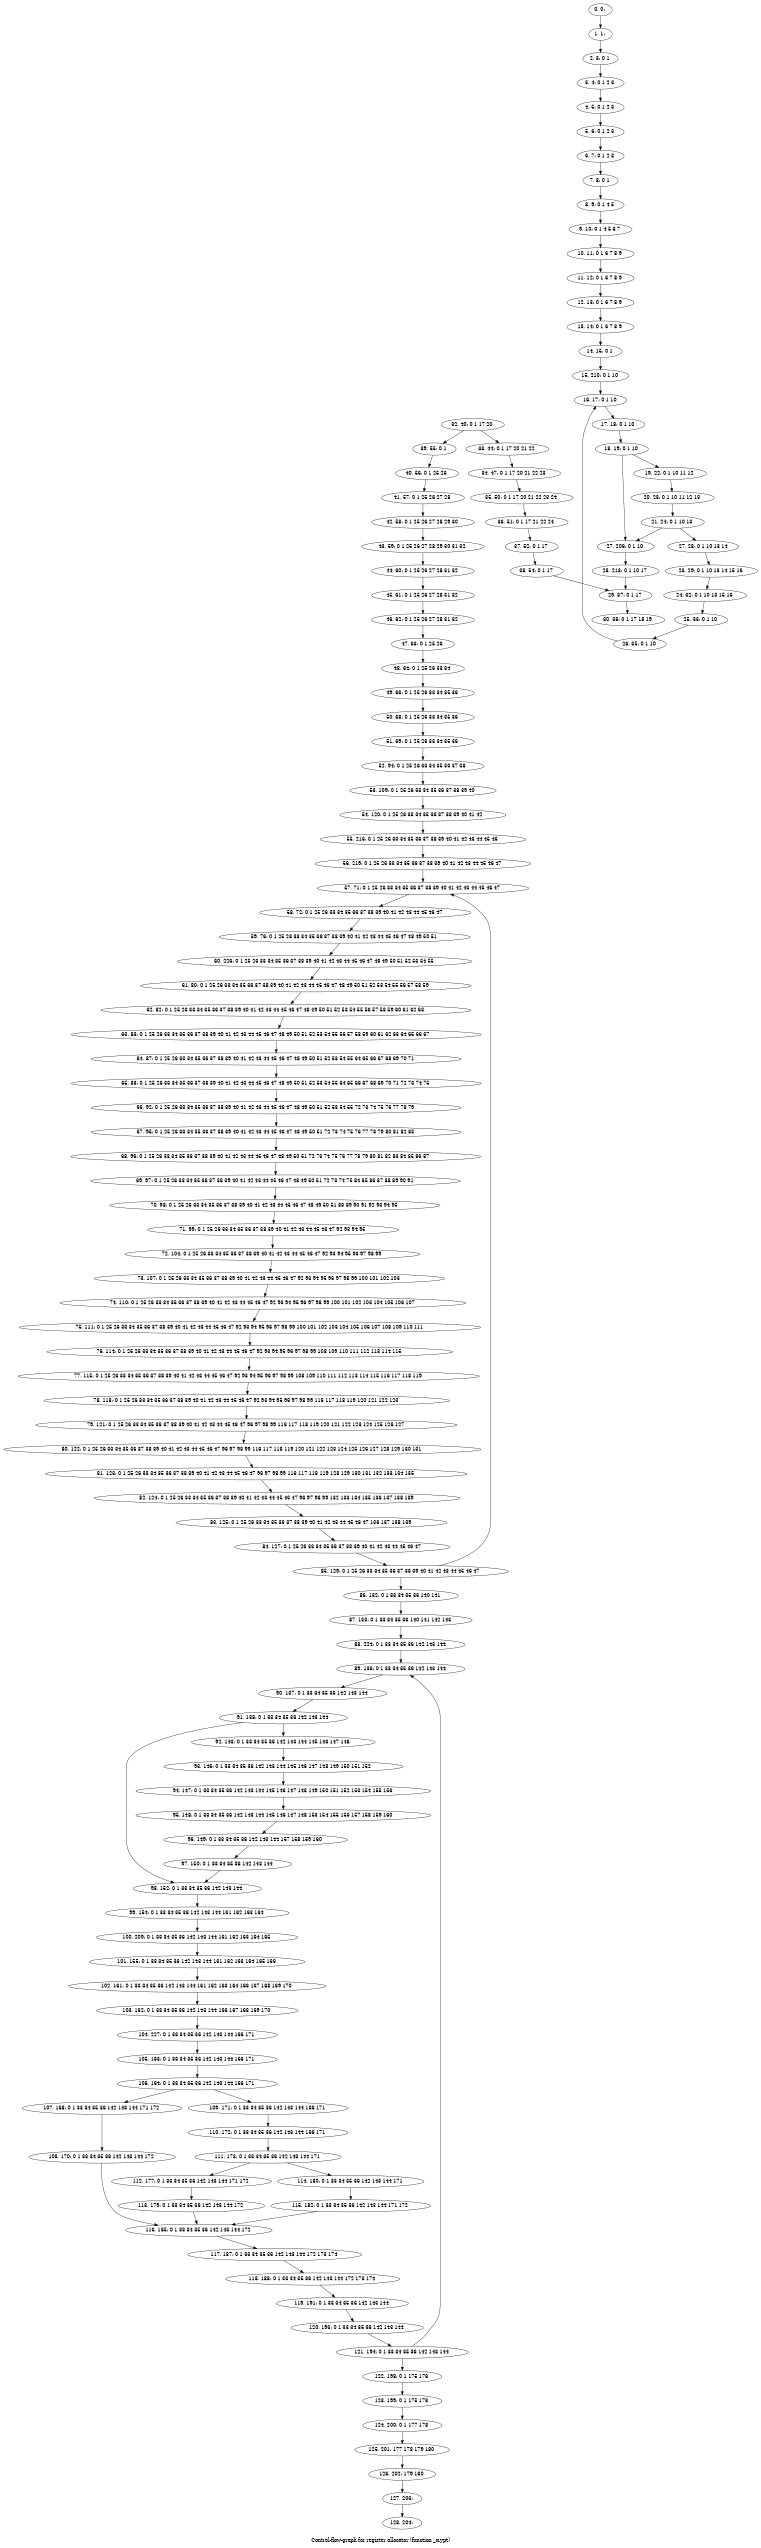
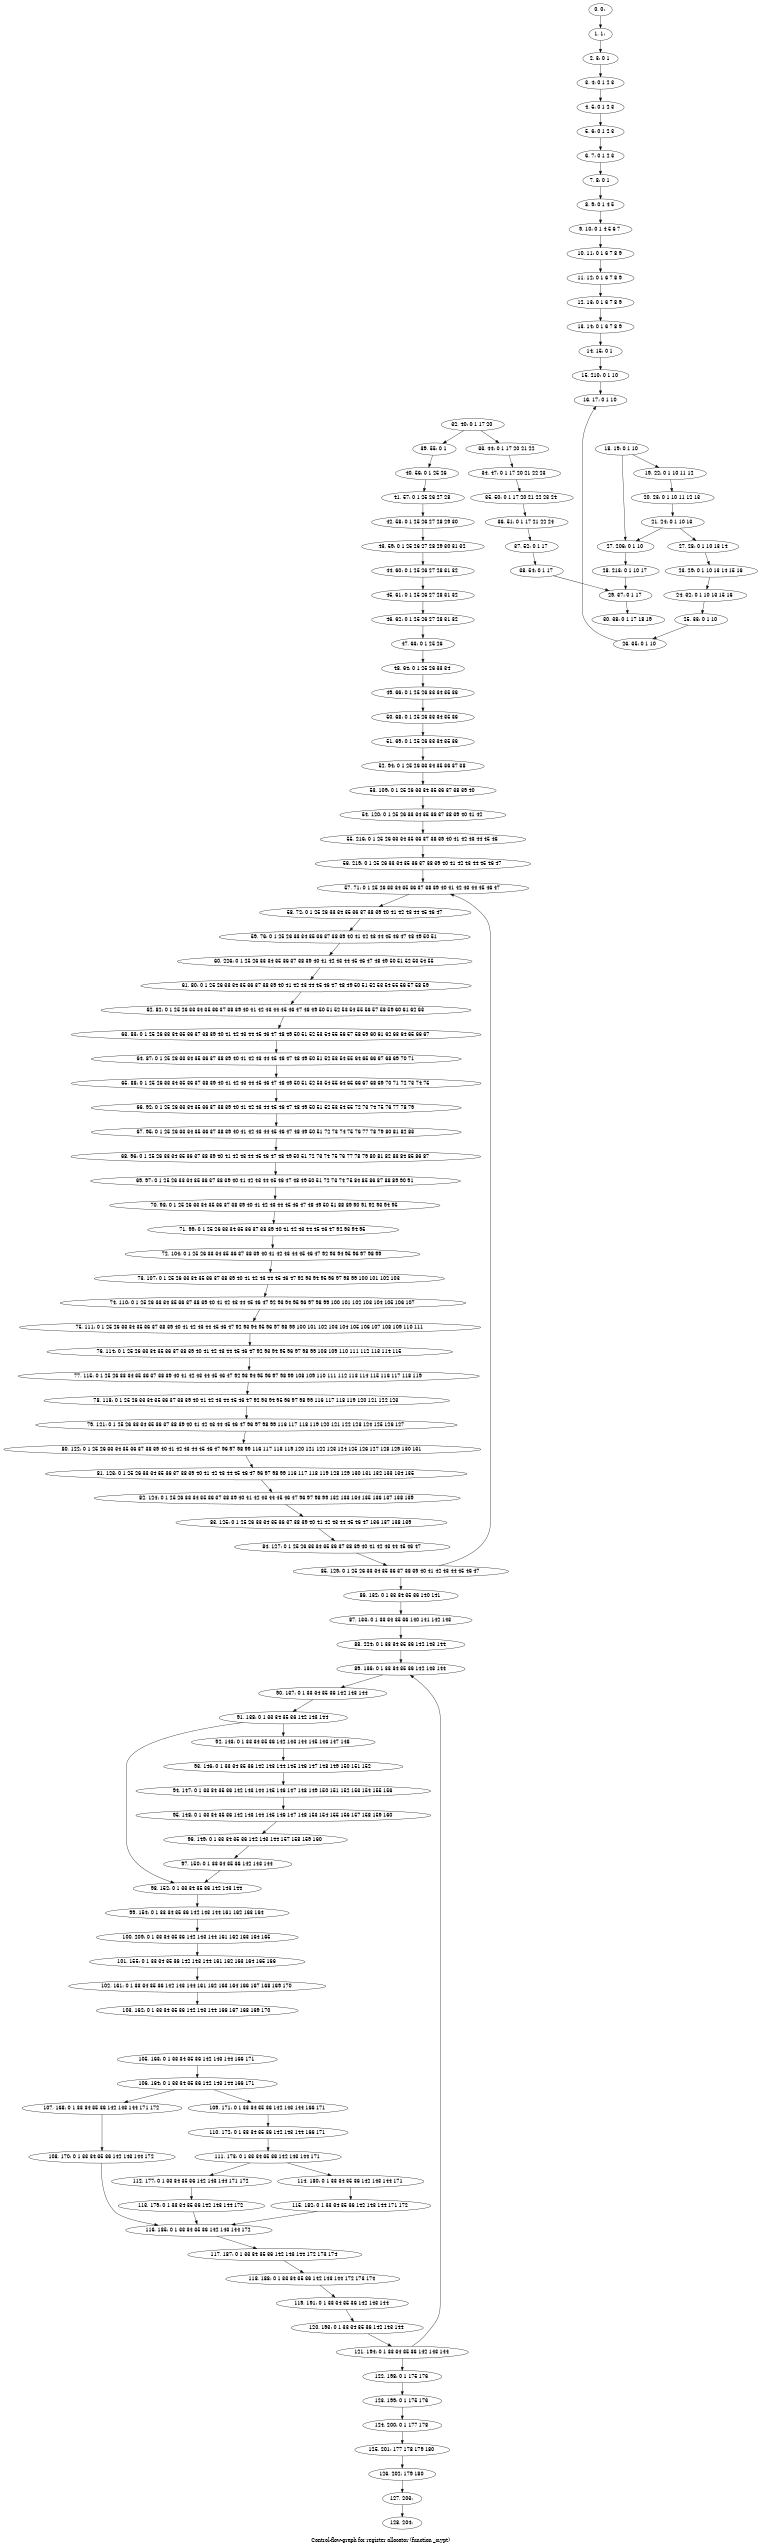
node "17, 18: 0 1 10": removed
node "104, 227: 0 1 33 34 35 36 142 143 144 166 171": removed
